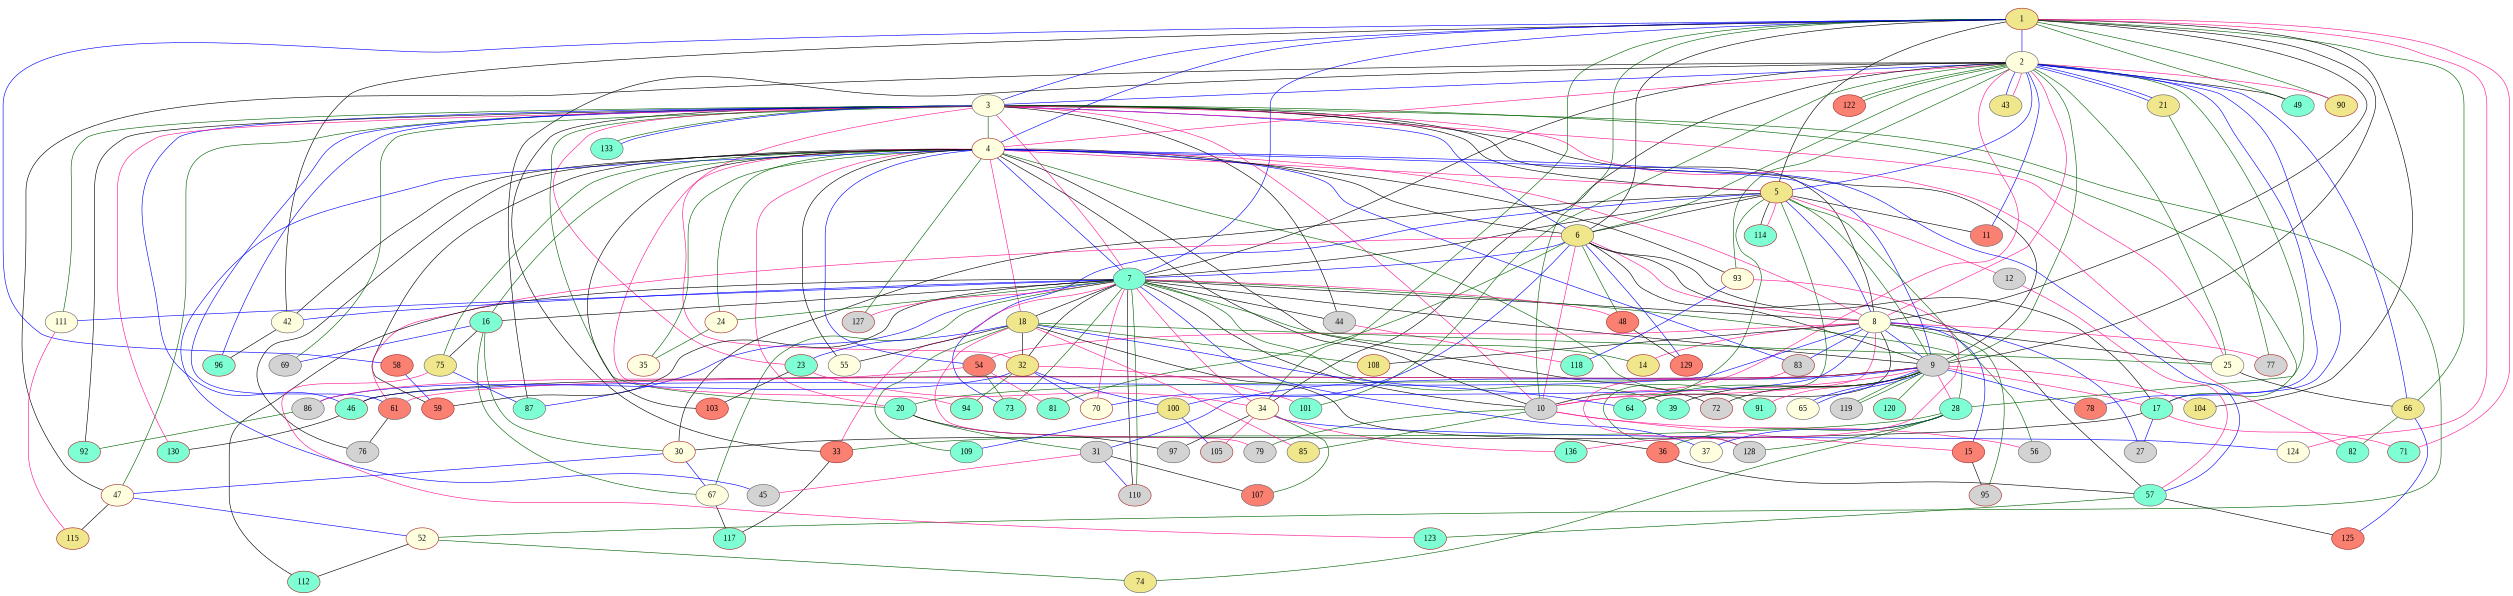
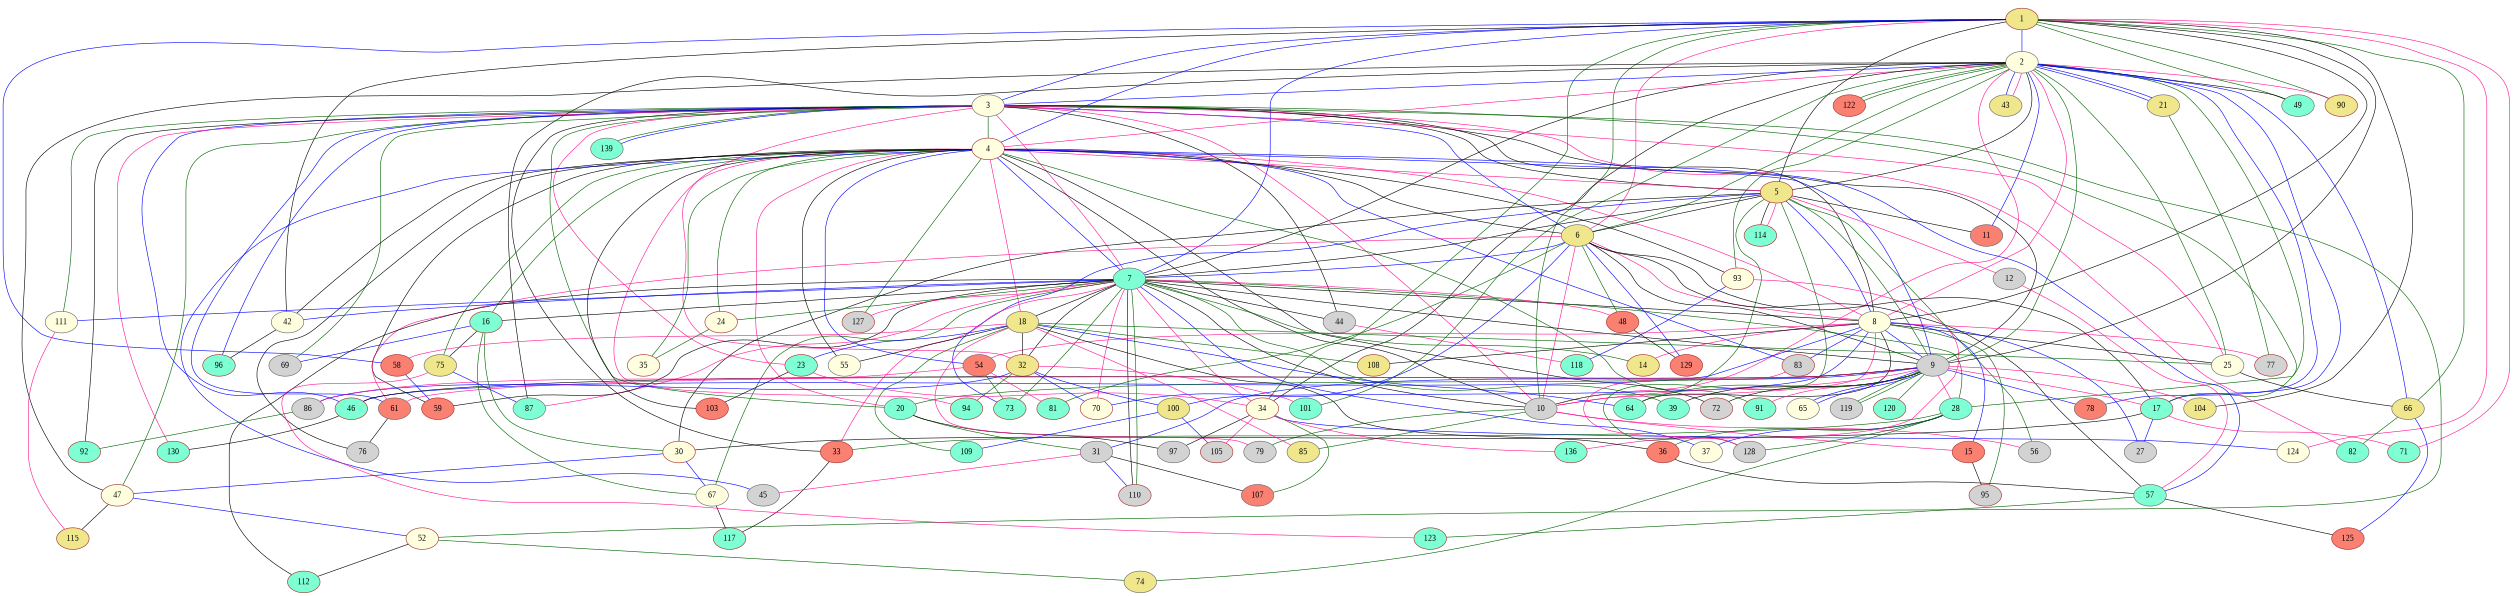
edge "1" -- "6": color black -> deeppink
node "133": label "133" -> "139"
edge "2" -- "5": color blue -> black
edge "18" -- "58": added
edge "7" -- "87": color blue -> deeppink
